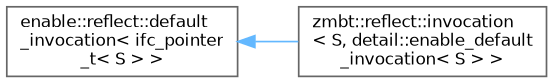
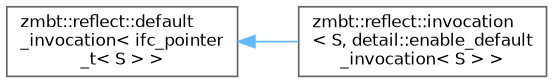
node "enable::reflect::default _invocation< ifc_pointer _t< S > >": label "enable::reflect::default _invocation< ifc_pointer _t< S > >" -> "zmbt::reflect::default _invocation< ifc_pointer _t< S > >"
